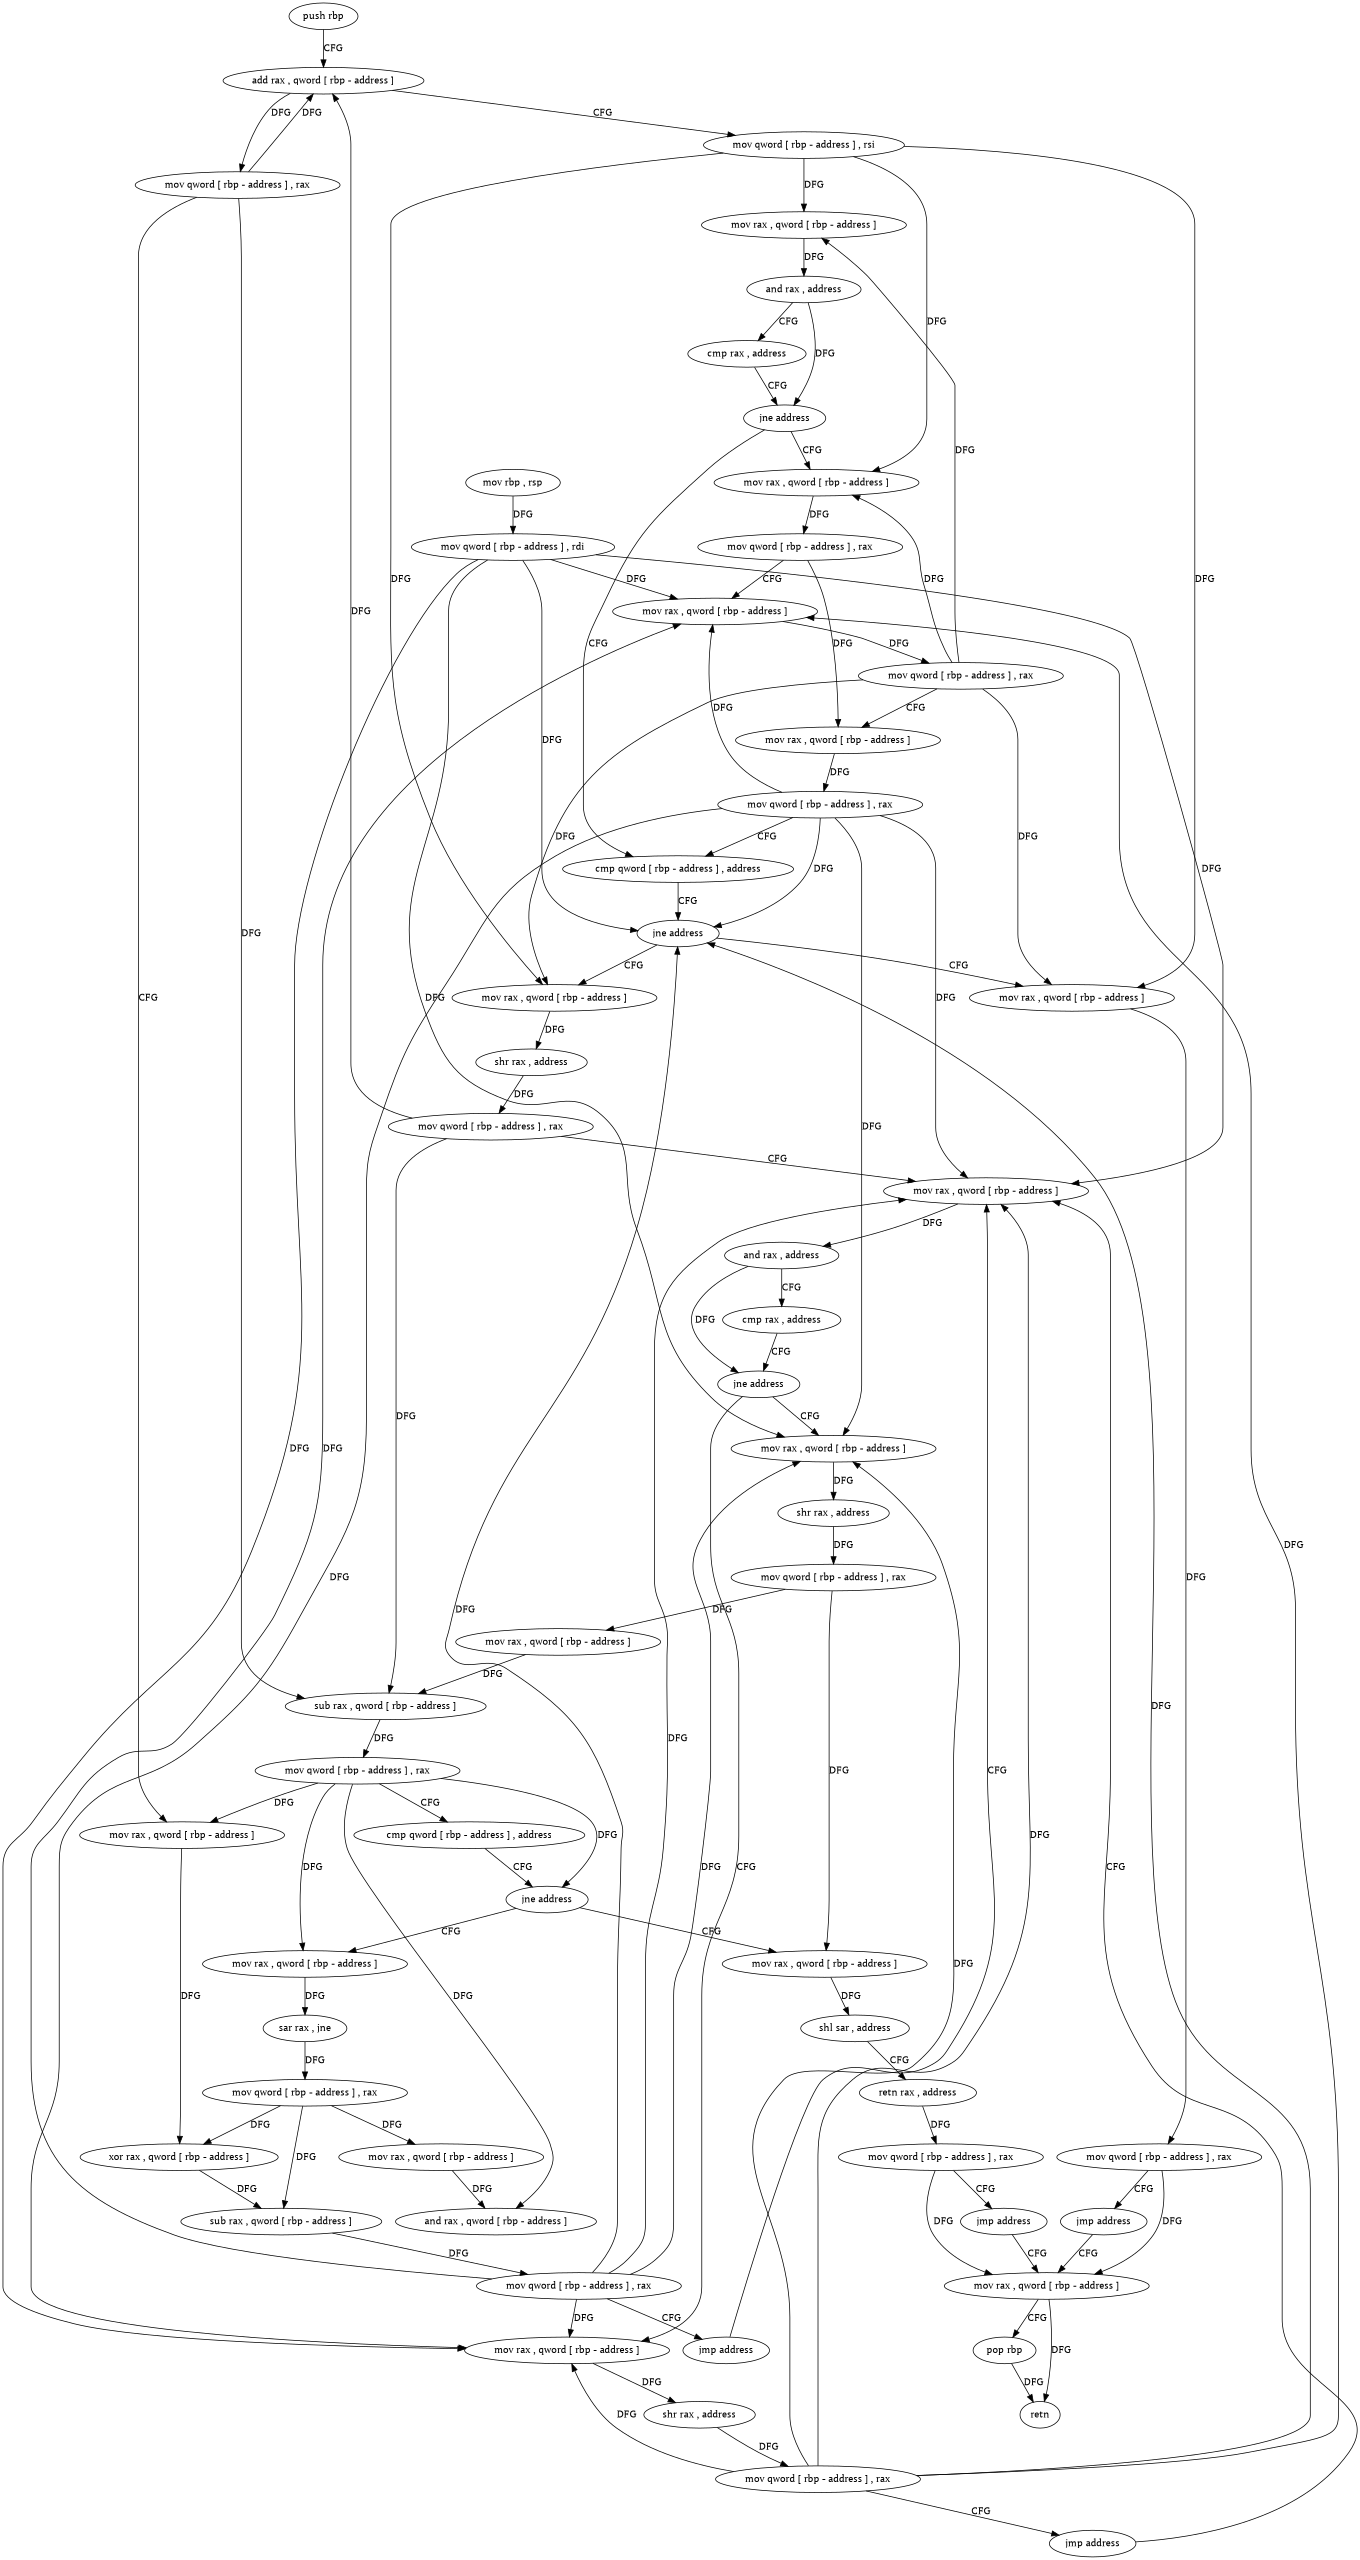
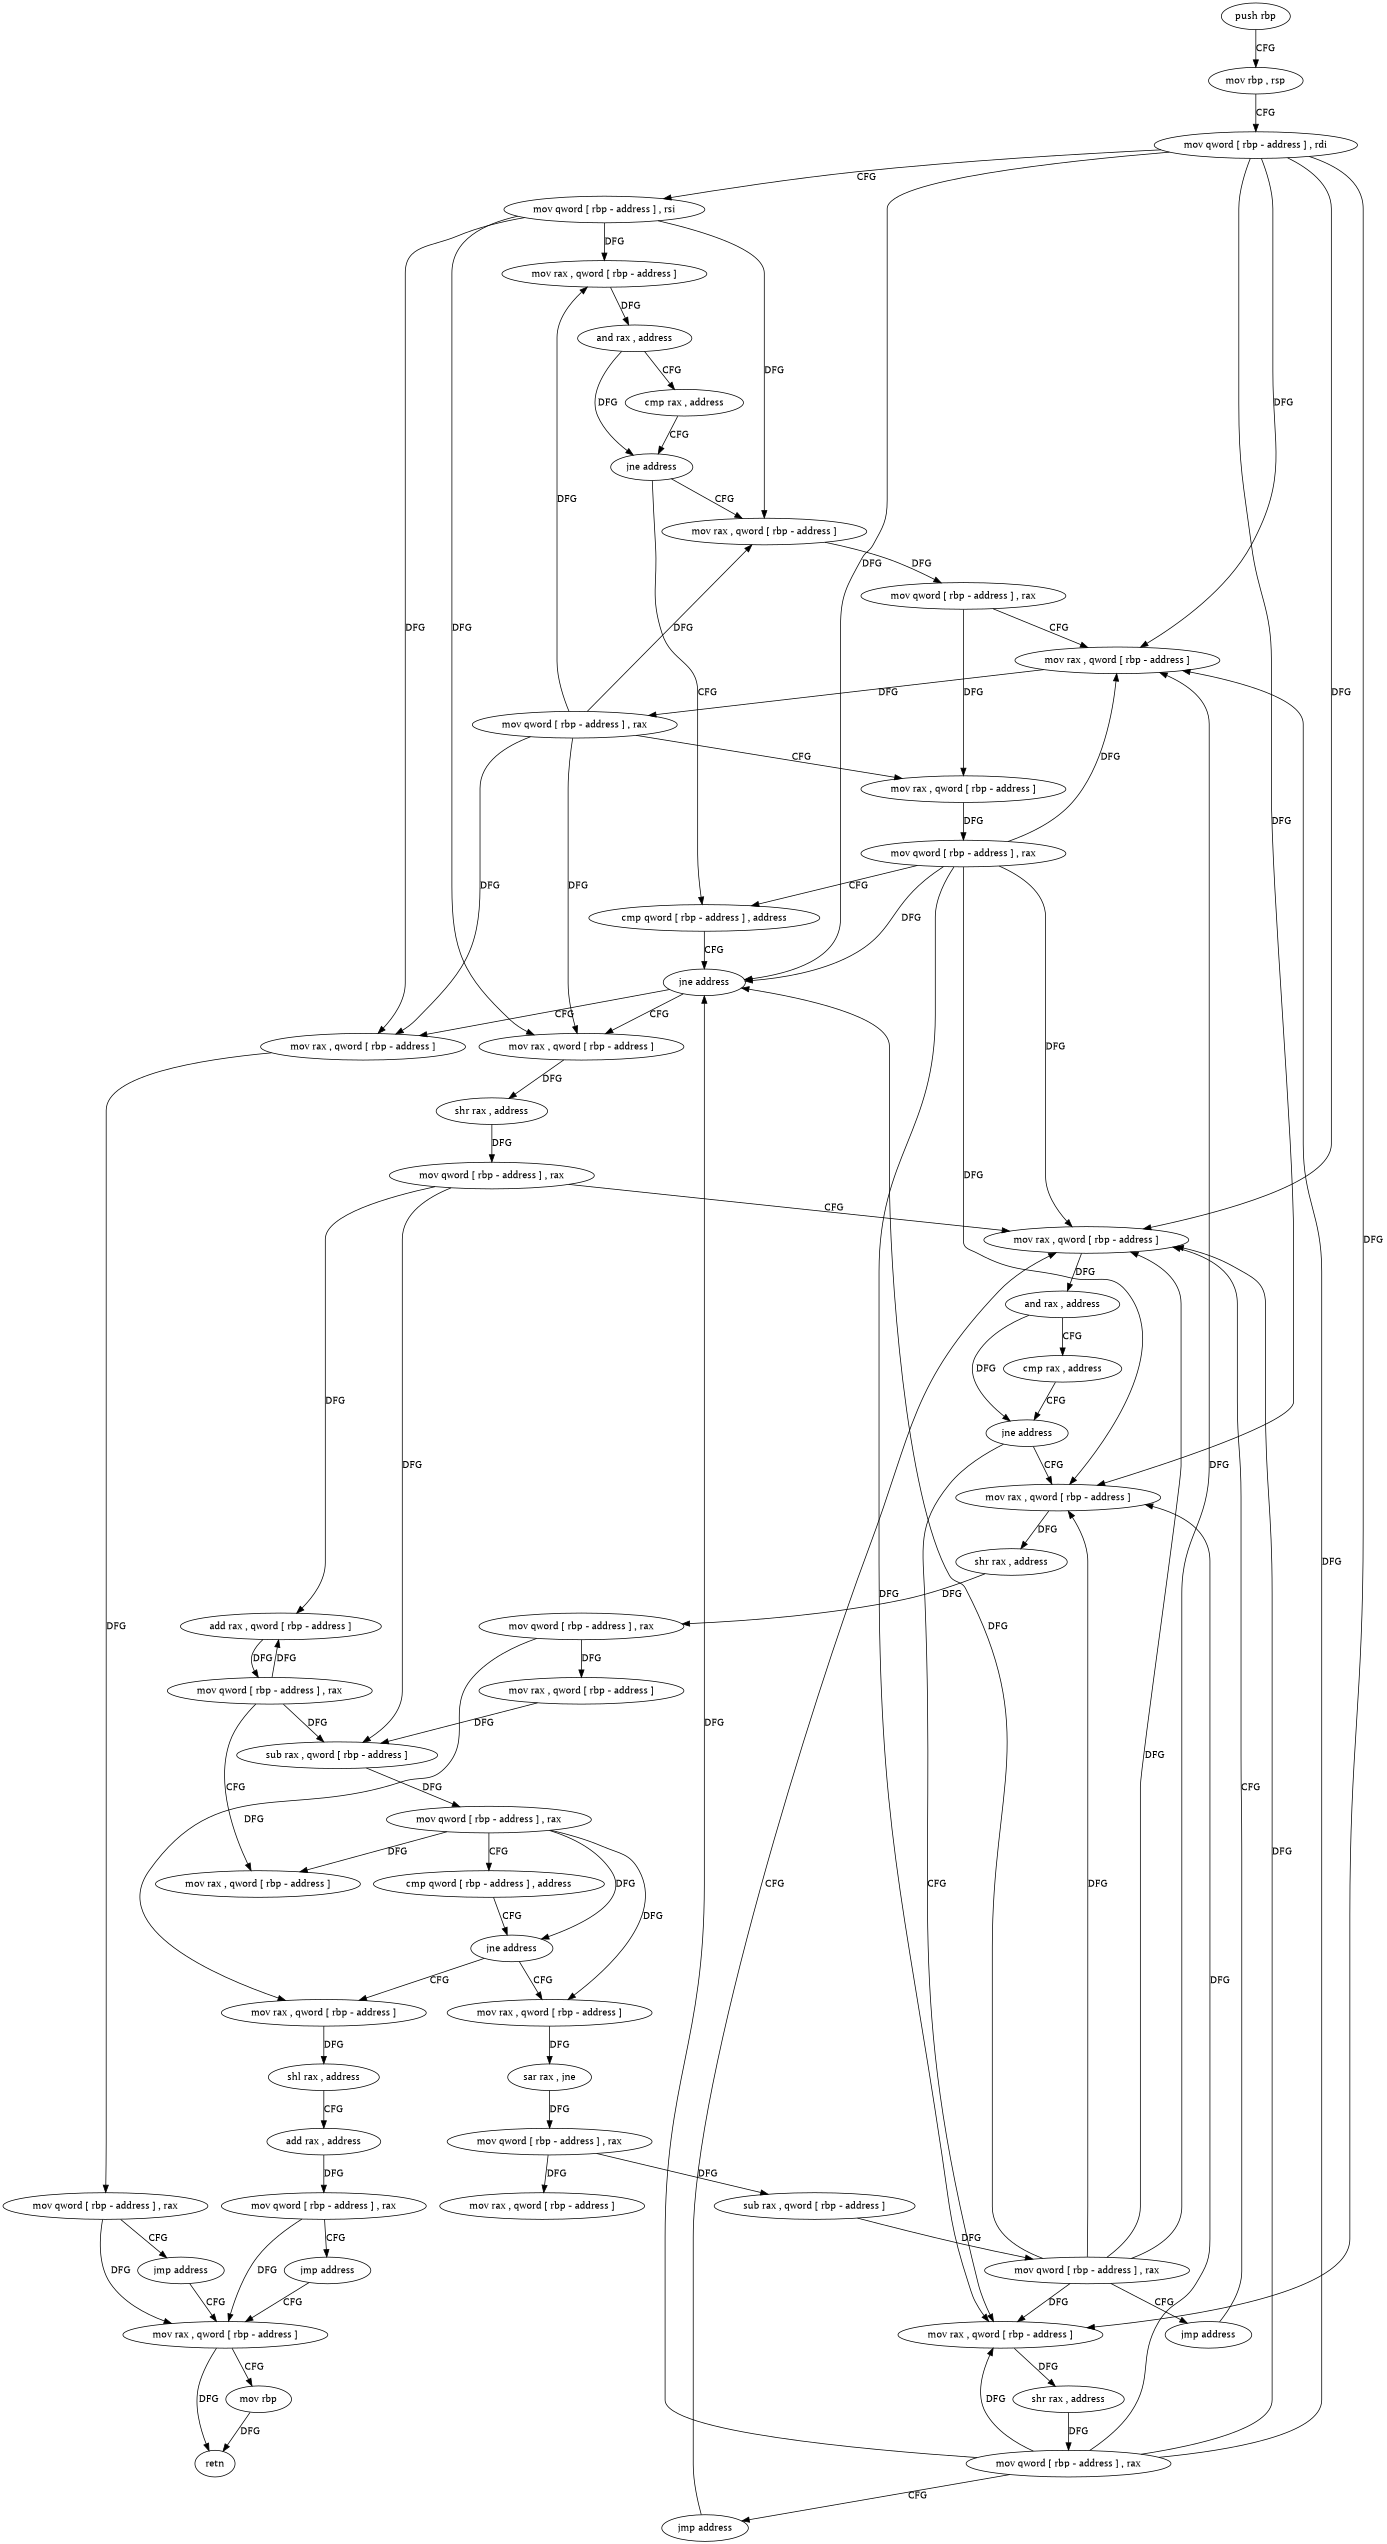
edge "push rbp" -> "add rax , qword [ rbp - address ]": now "push rbp" -> "mov rbp , rsp"
edge "add rax , qword [ rbp - address ]" -> "mov qword [ rbp - address ] , rsi": now "mov qword [ rbp - address ] , rdi" -> "mov qword [ rbp - address ] , rsi"
edge "mov rbp , rsp" -> "mov qword [ rbp - address ] , rdi": label "DFG" -> "CFG"
node "shl sar , address": label "shl sar , address" -> "shl rax , address"
node "retn rax , address": label "retn rax , address" -> "add rax , address"
node "xor rax , qword [ rbp - address ]": removed
node "and rax , qword [ rbp - address ]": removed
node "pop rbp": label "pop rbp" -> "mov rbp"
